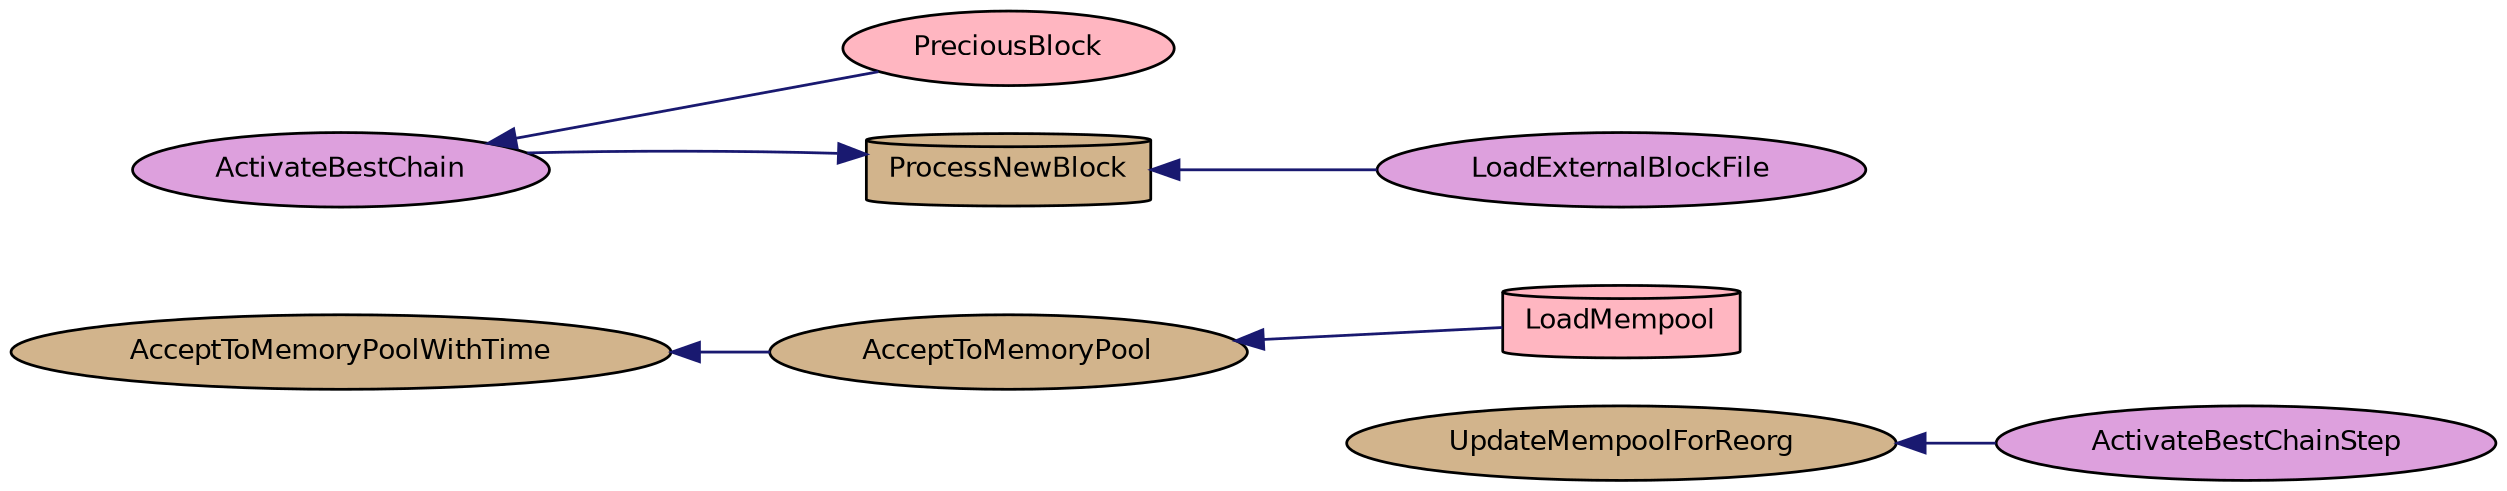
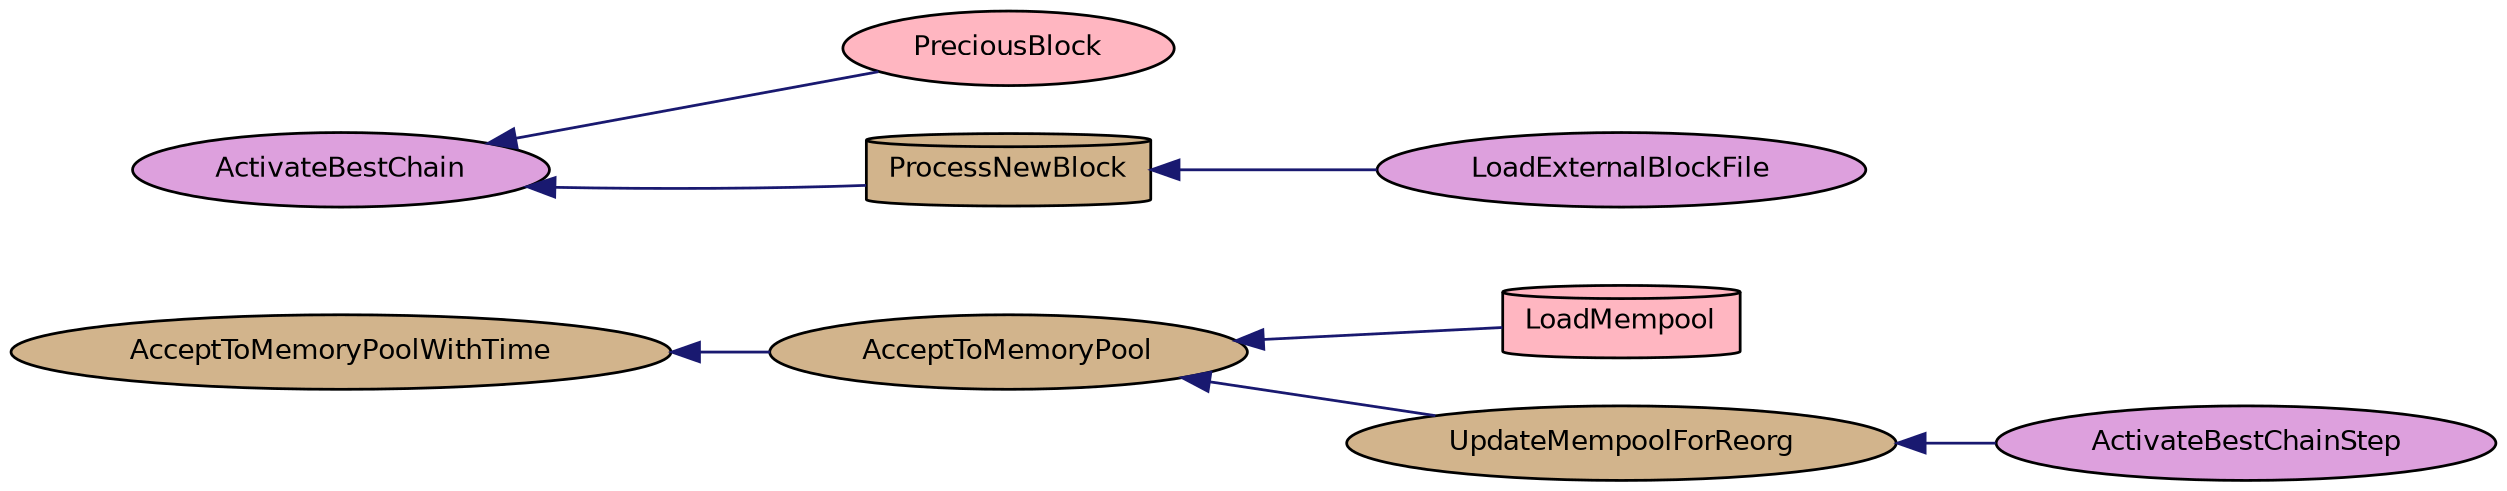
edge "ActivateBestChain" -> "ProcessNewBlock": reversed
edge "UpdateMempoolForReorg" -> "AcceptToMemoryPool": added
